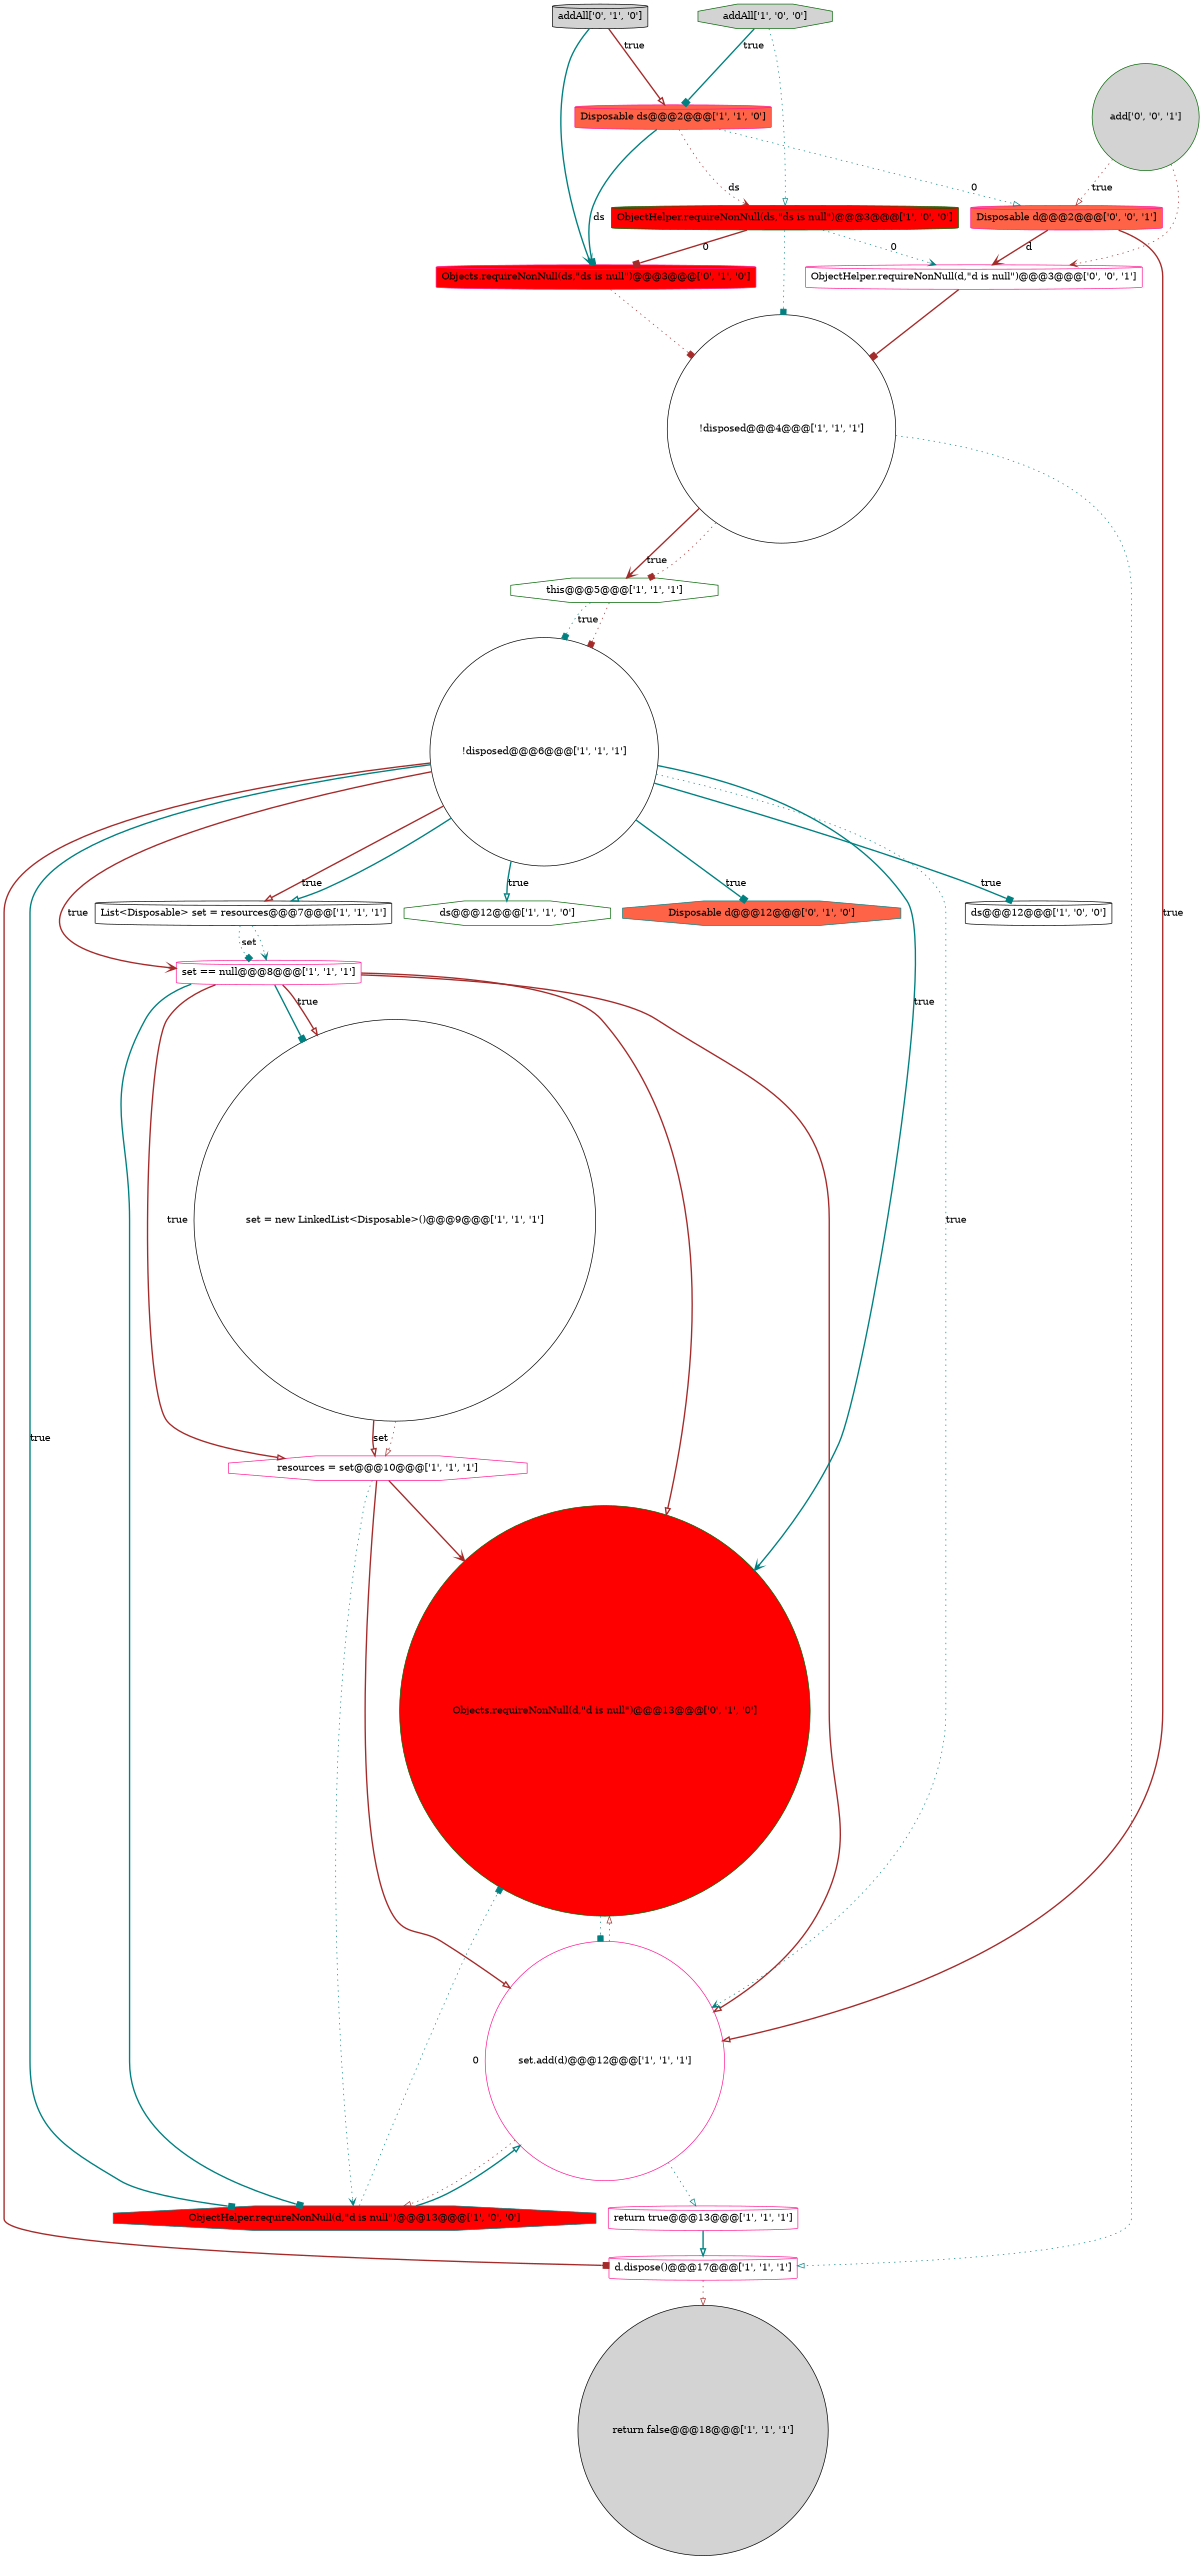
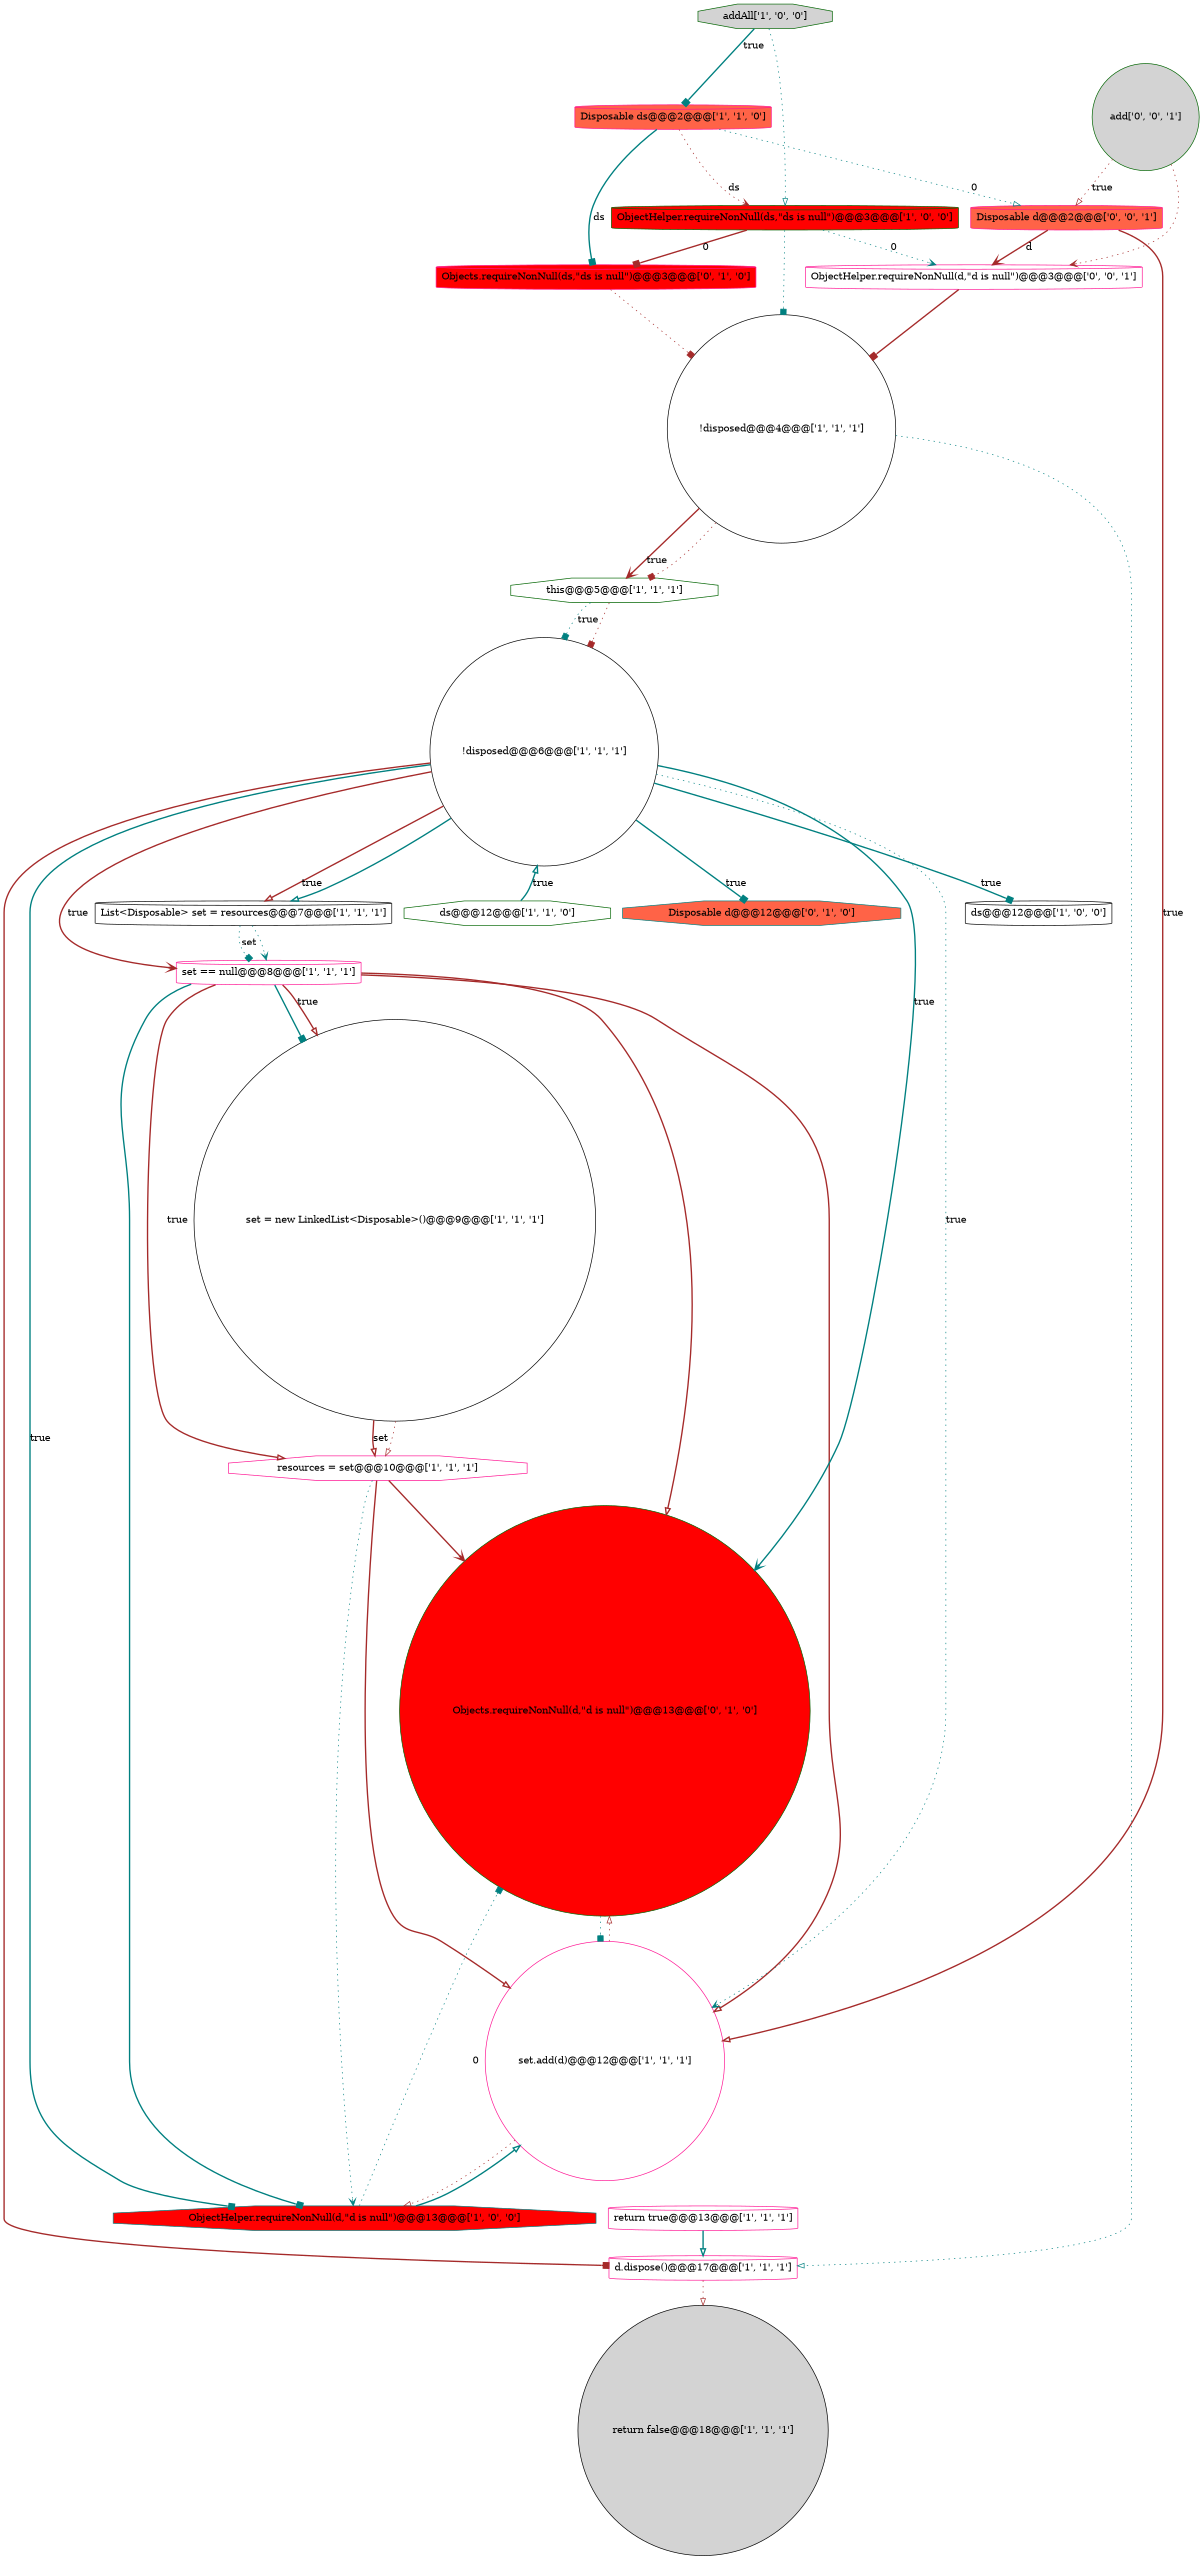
node "addAll['0', '1', '0']": removed
edge "!disposed@@@6@@@['1', '1', '1']" -> "ds@@@12@@@['1', '1', '0']": reversed
edge "set.add(d)@@@12@@@['1', '1', '1']" -> "return true@@@13@@@['1', '1', '1']": removed
